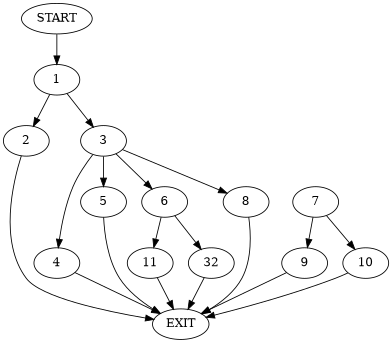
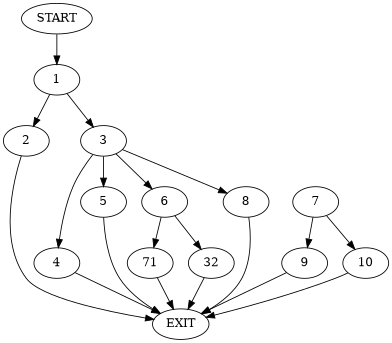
node "11": label "11" -> "71"
